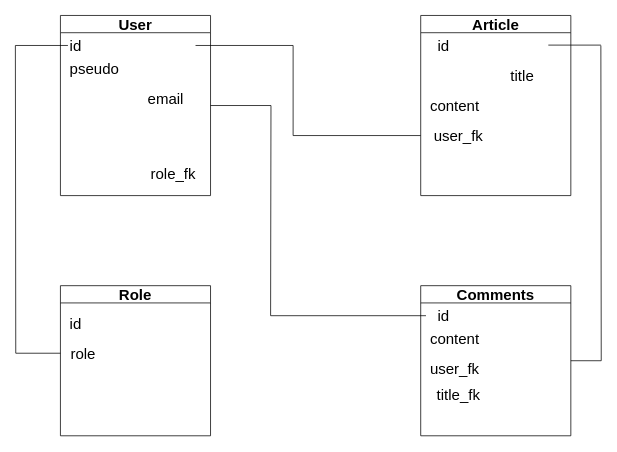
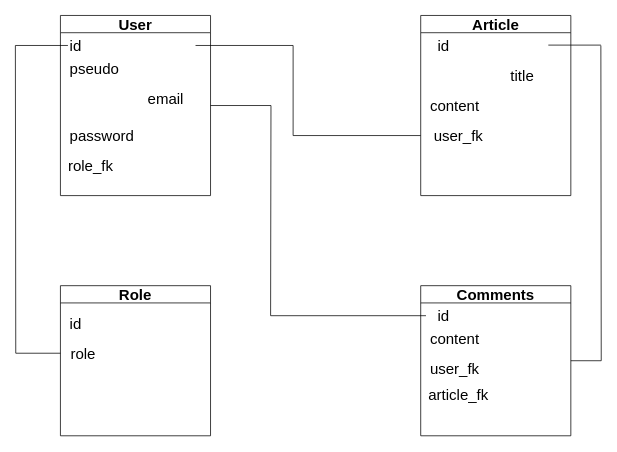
node "password": added
node "role_fk": moved (173, 173) -> (90, 165)
node "title_fk": label "title_fk" -> "article_fk"
